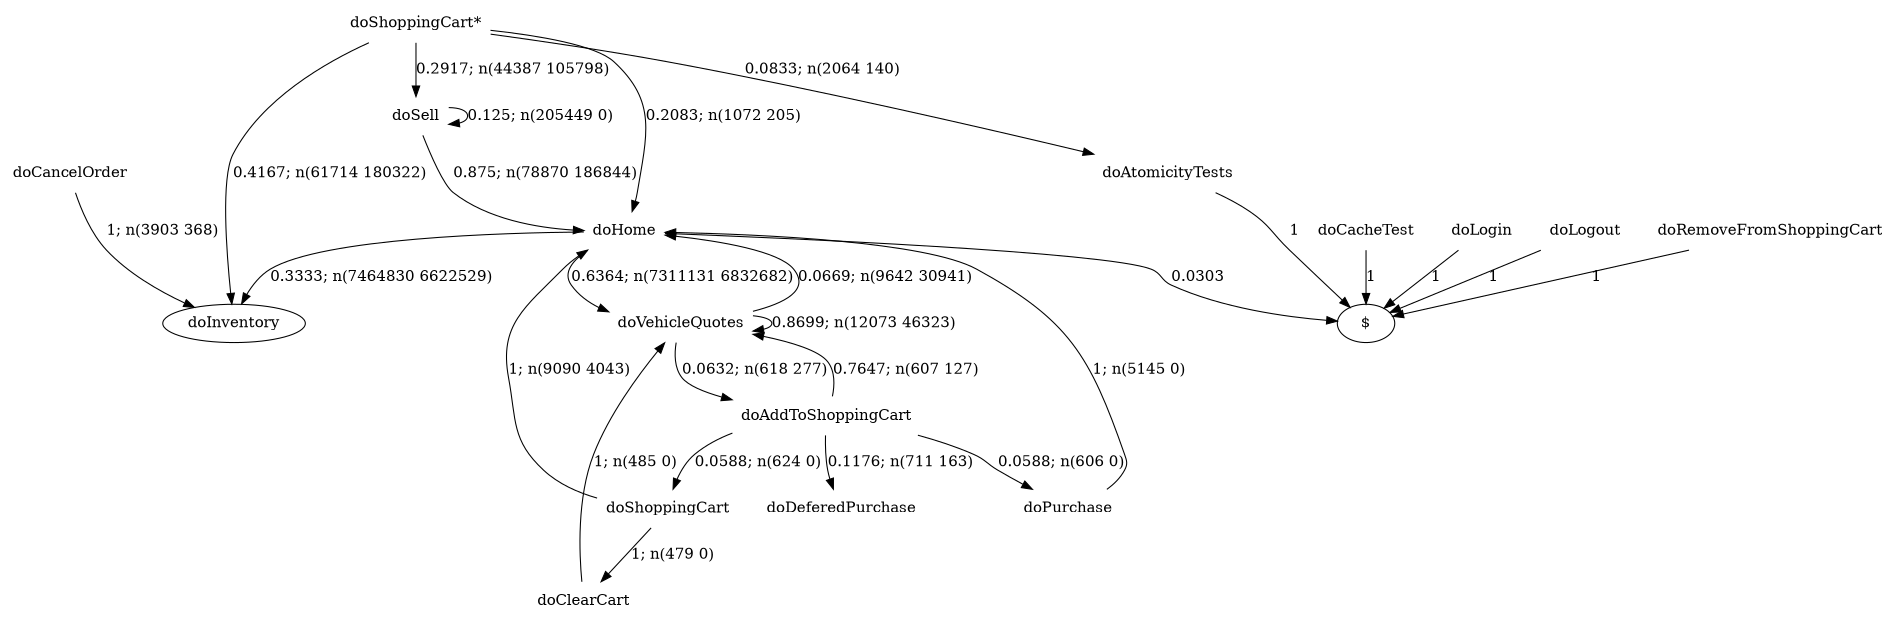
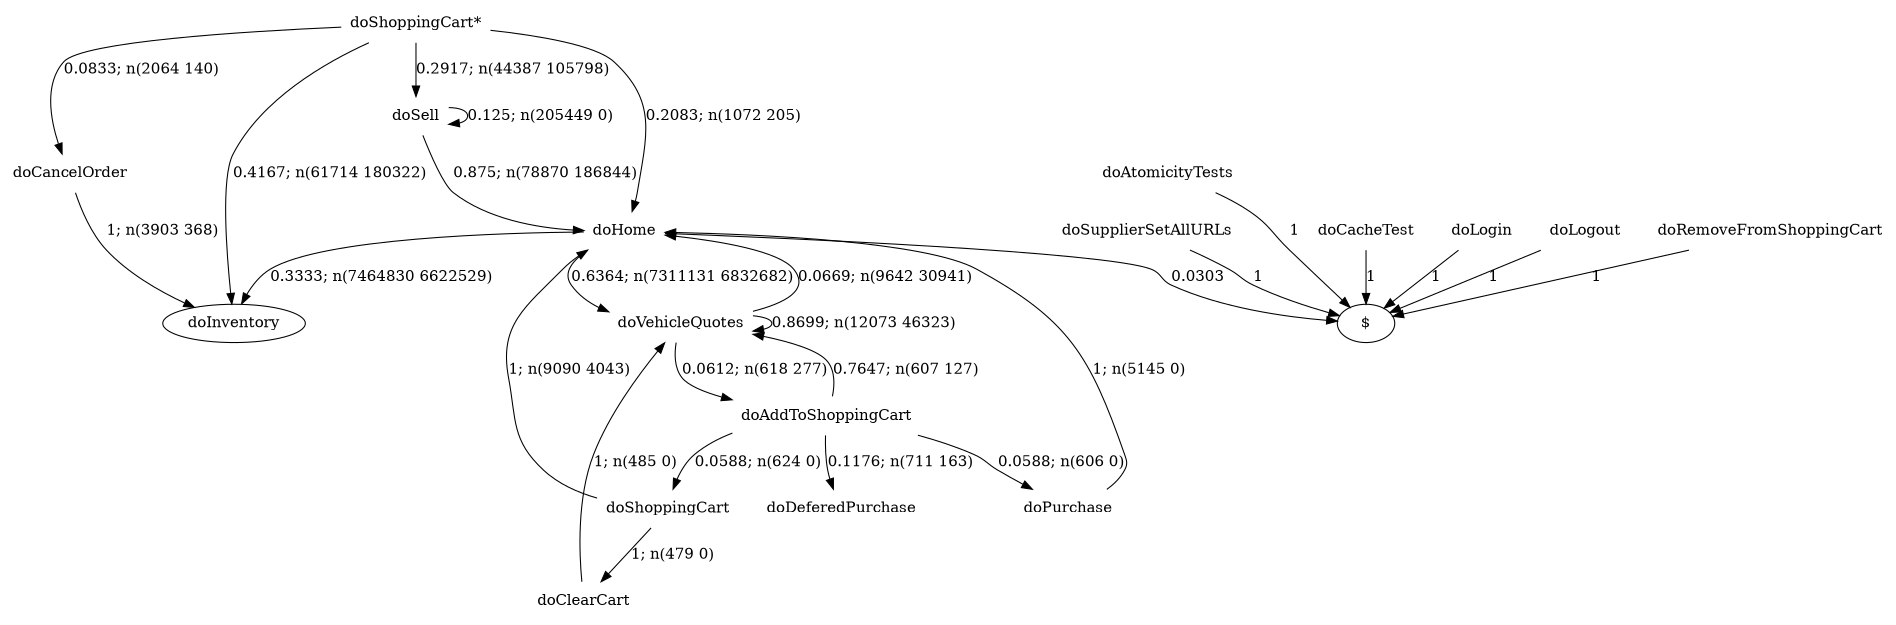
edge "doShoppingCart*" -> "doAtomicityTests": now "doShoppingCart*" -> "doCancelOrder"
node "doSupplierSetAllURLs": added
edge "doVehicleQuotes" -> "doAddToShoppingCart": label "0.0632; n(618 277)" -> "0.0612; n(618 277)"
